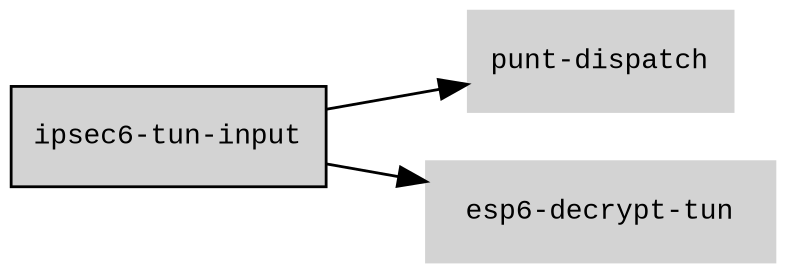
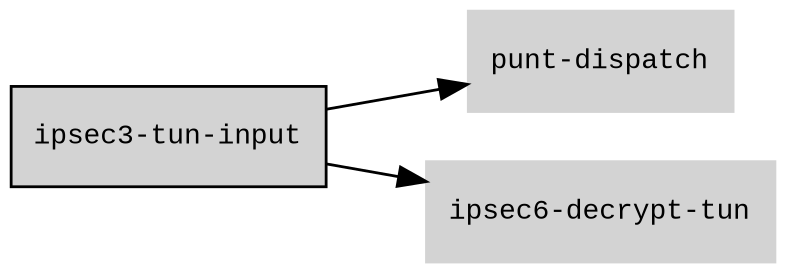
node "ipsec6-tun-input": label "ipsec6-tun-input" -> "ipsec3-tun-input"
node "esp6-decrypt-tun": label "esp6-decrypt-tun" -> "ipsec6-decrypt-tun"
